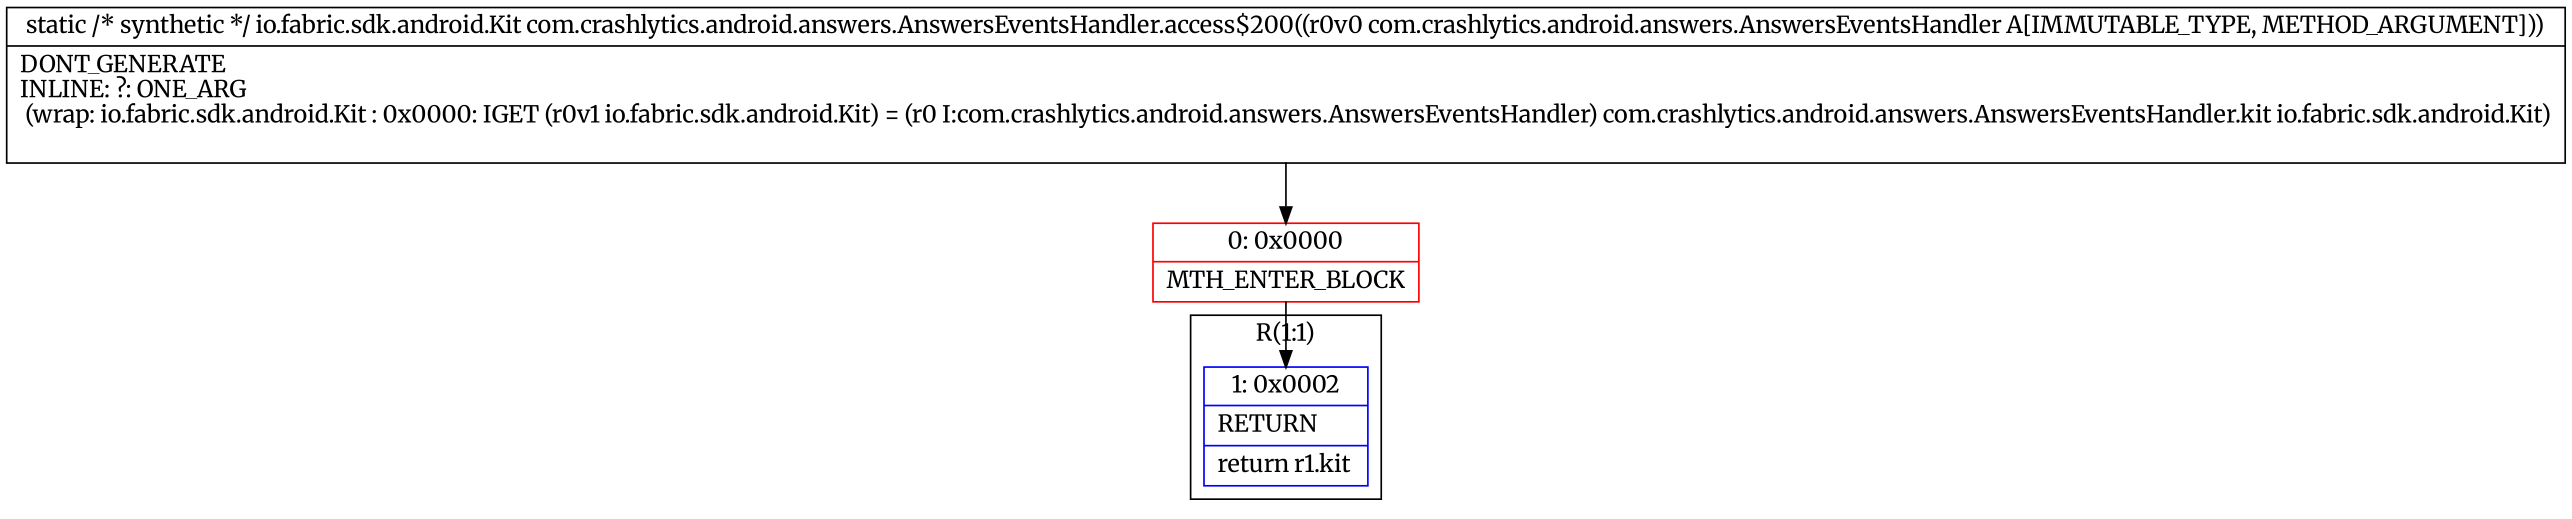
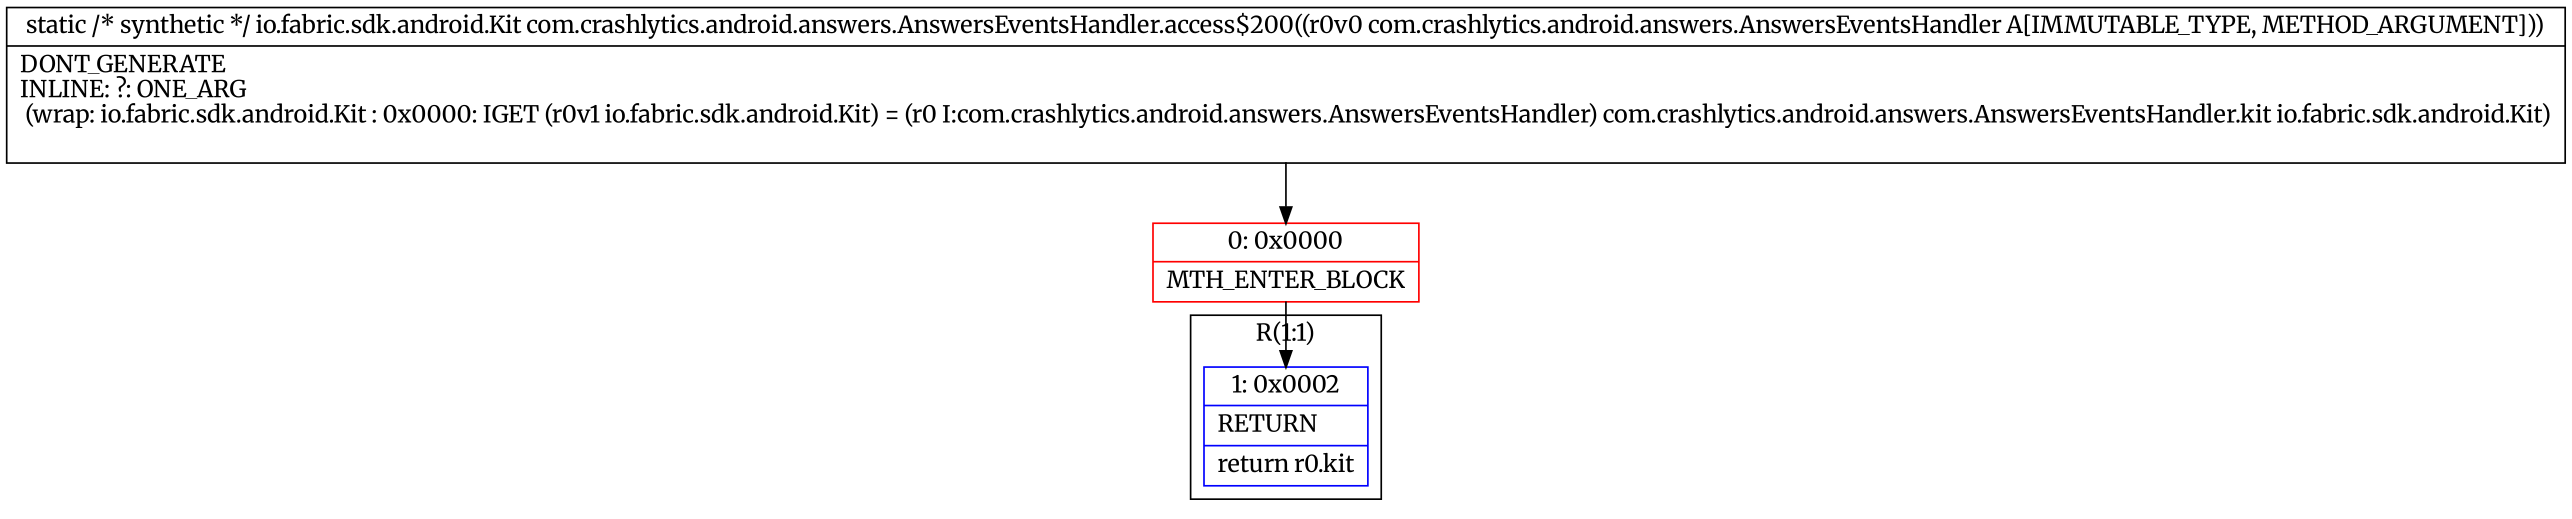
node "1: 0x0002": text "return r1.kit" -> "return r0.kit"
